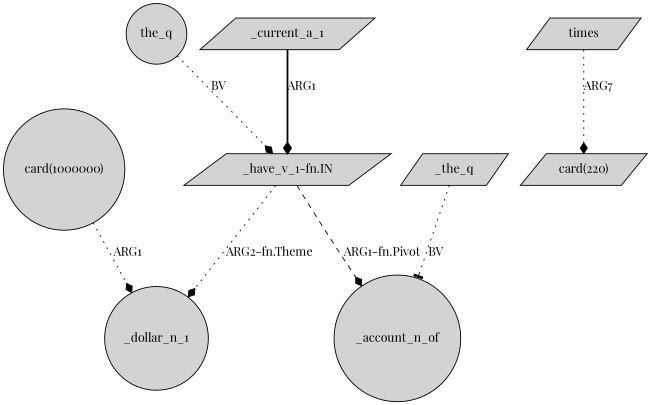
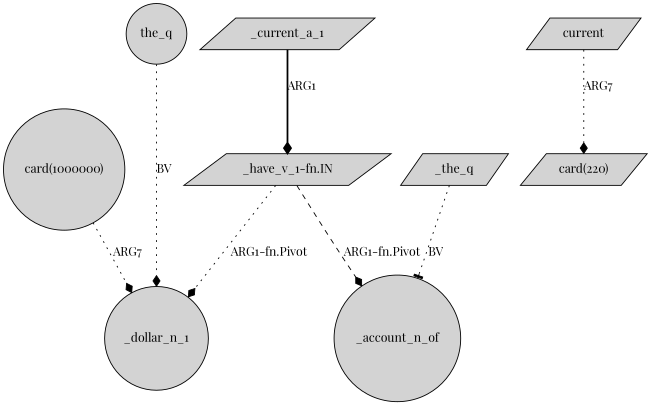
node "times": label "times" -> "current"
edge "the_q" -> "_have_v_1-fn.IN": now "the_q" -> "_dollar_n_1"
edge "card(1000000)" -> "_dollar_n_1": label "ARG1" -> "ARG7"
edge "_have_v_1-fn.IN" -> "_dollar_n_1": label "ARG2-fn.Theme" -> "ARG1-fn.Pivot"
